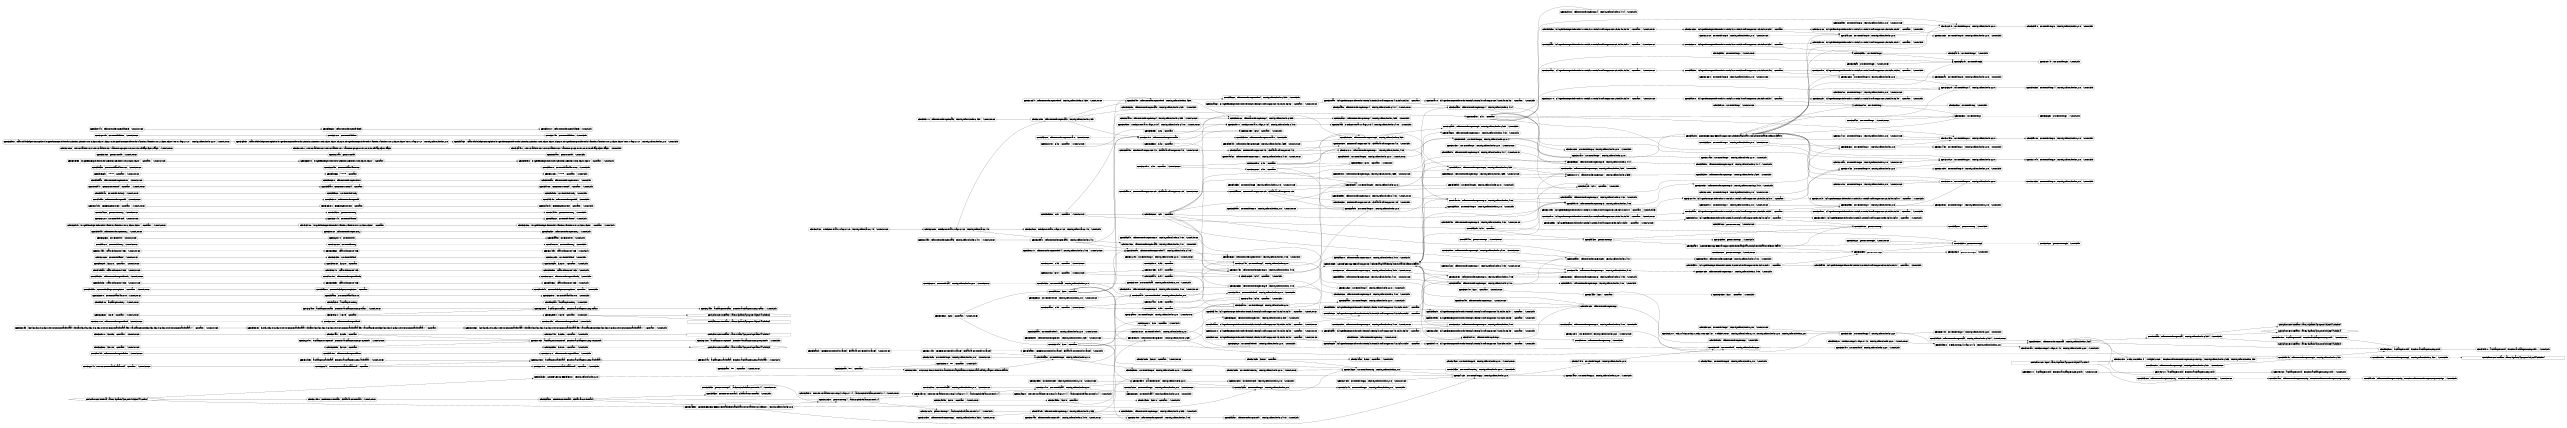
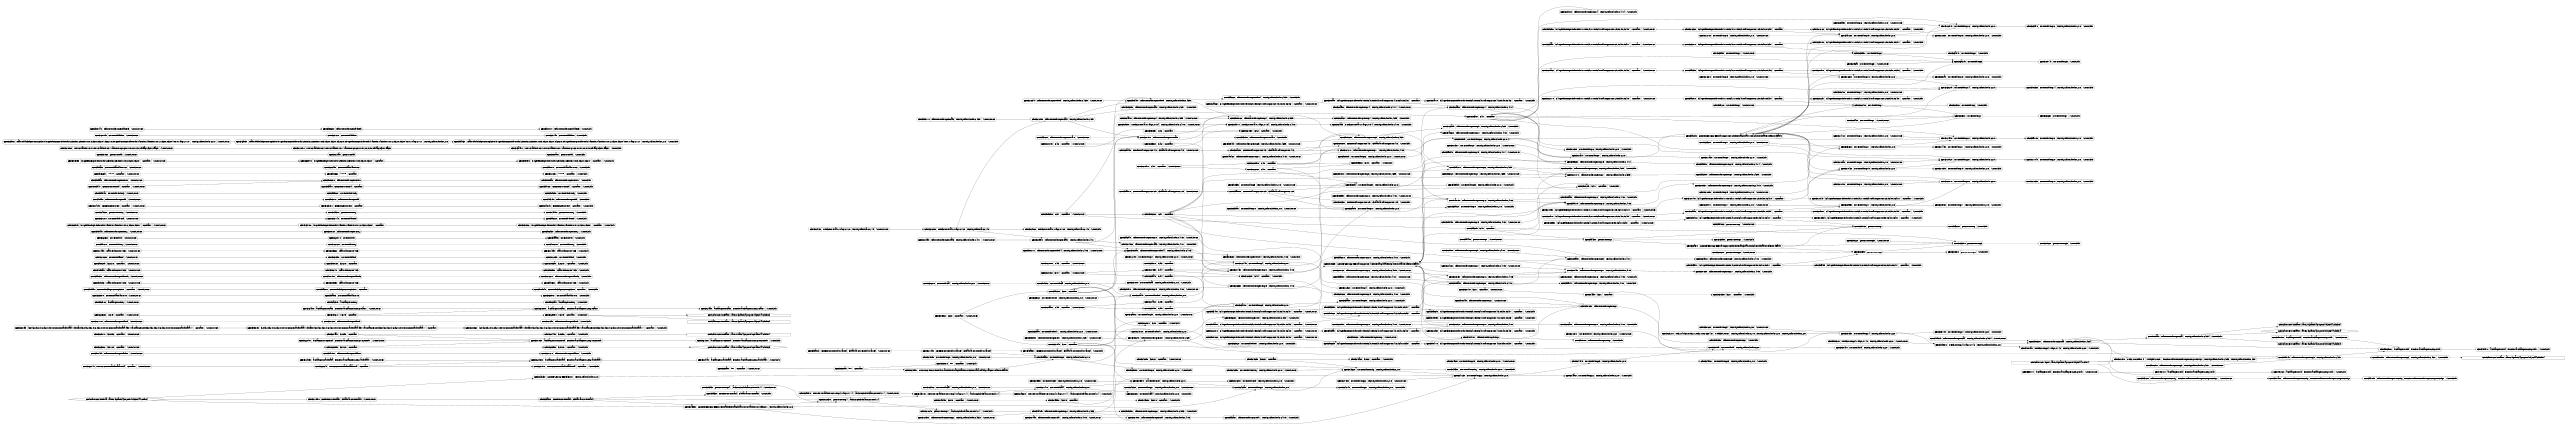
edge "CE0x5085b40" -> "CE0x3bf5ab0": now "CE0x5085b40" -> "CE0x3be6310"
node "CE0x3c15b70": removed
node "CE0x3c04bc0": removed
